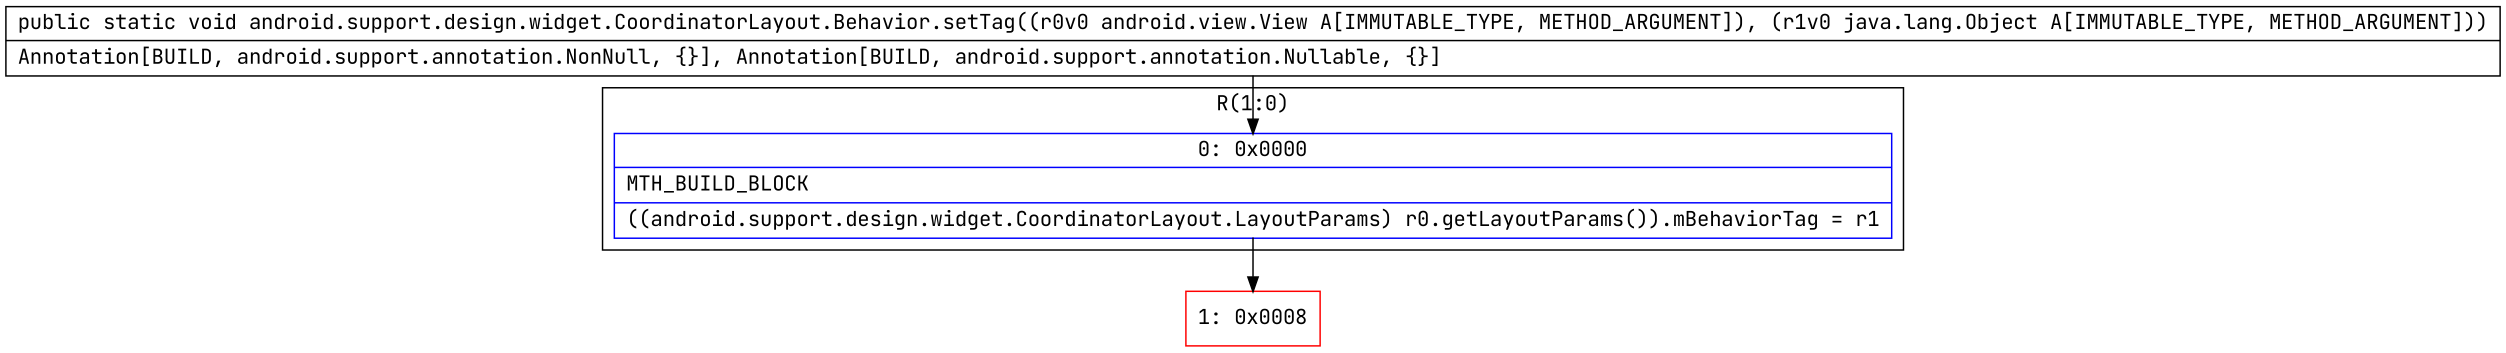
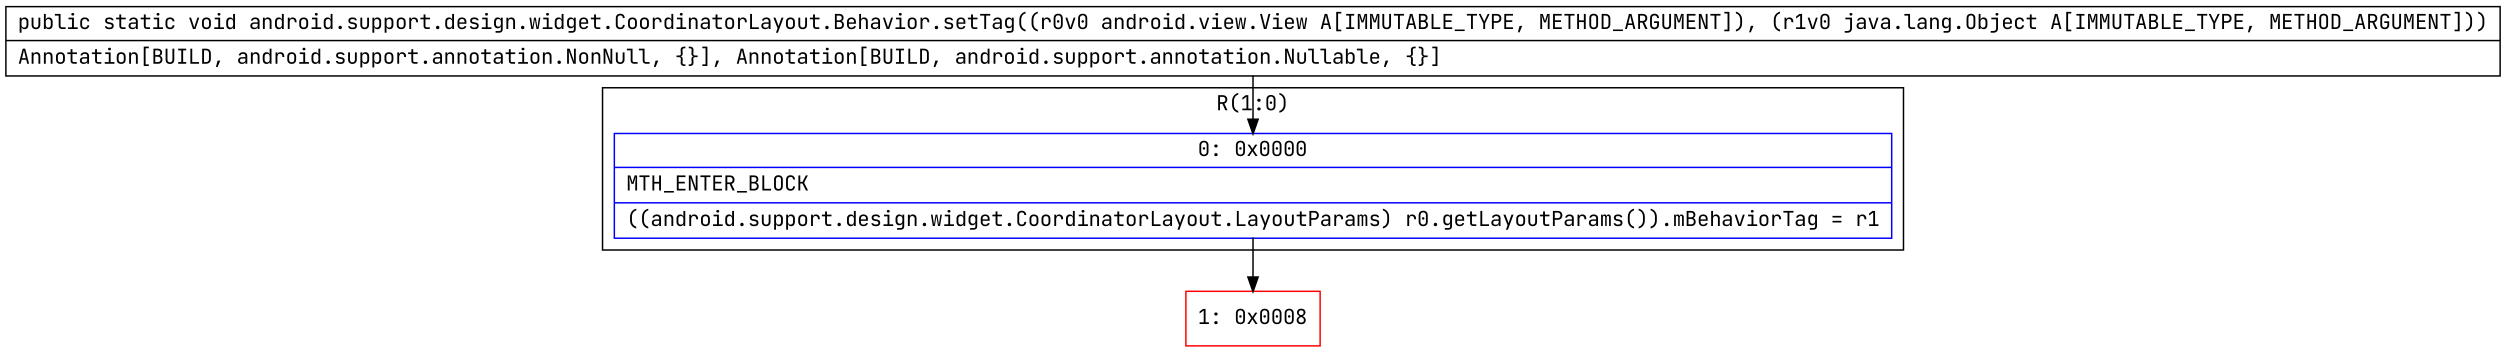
node "0: 0x0000": text "MTH_BUILD_BLOCK" -> "MTH_ENTER_BLOCK"
